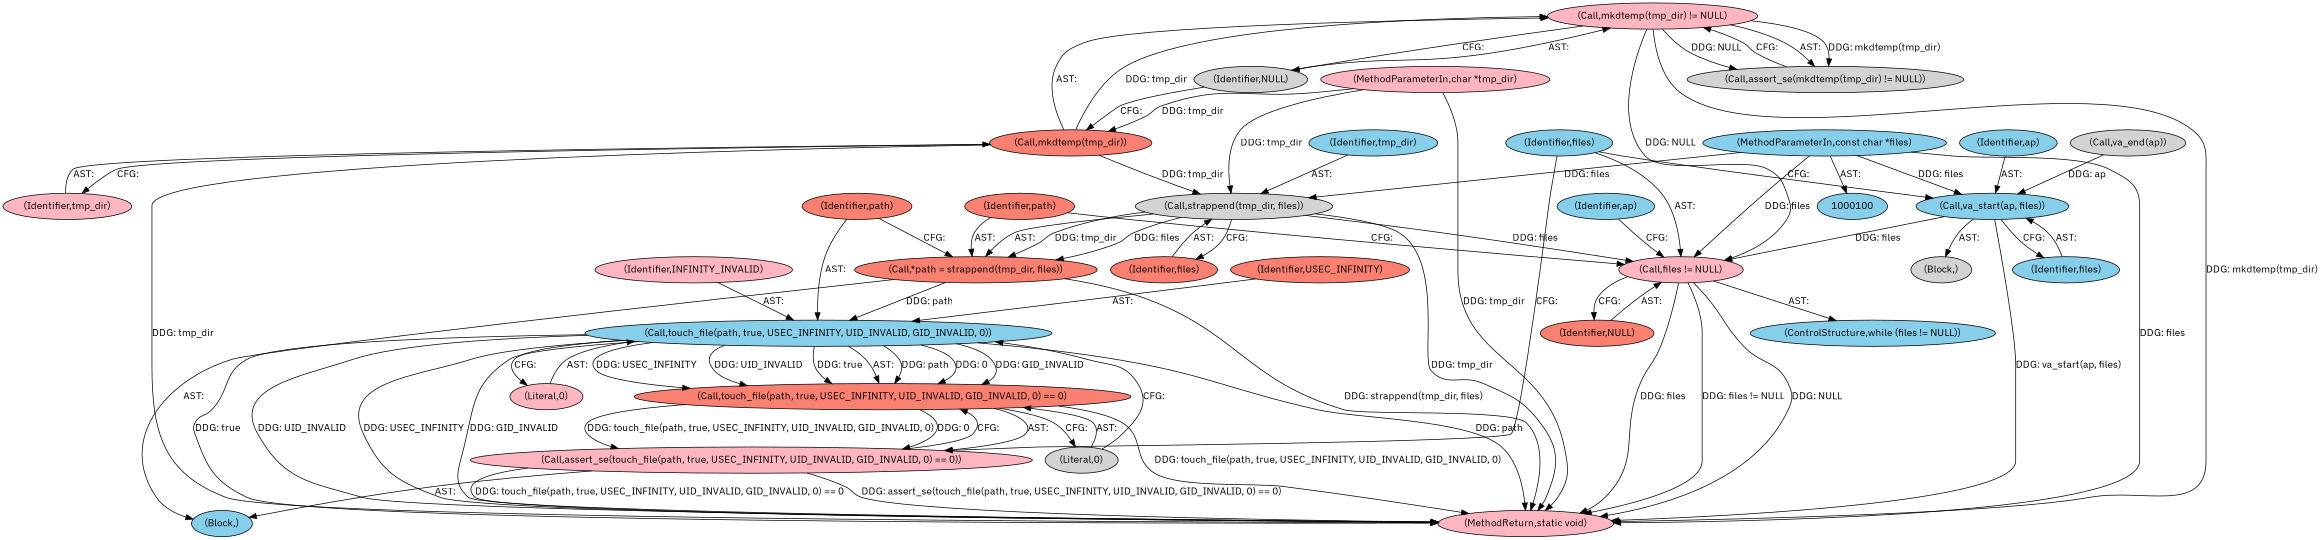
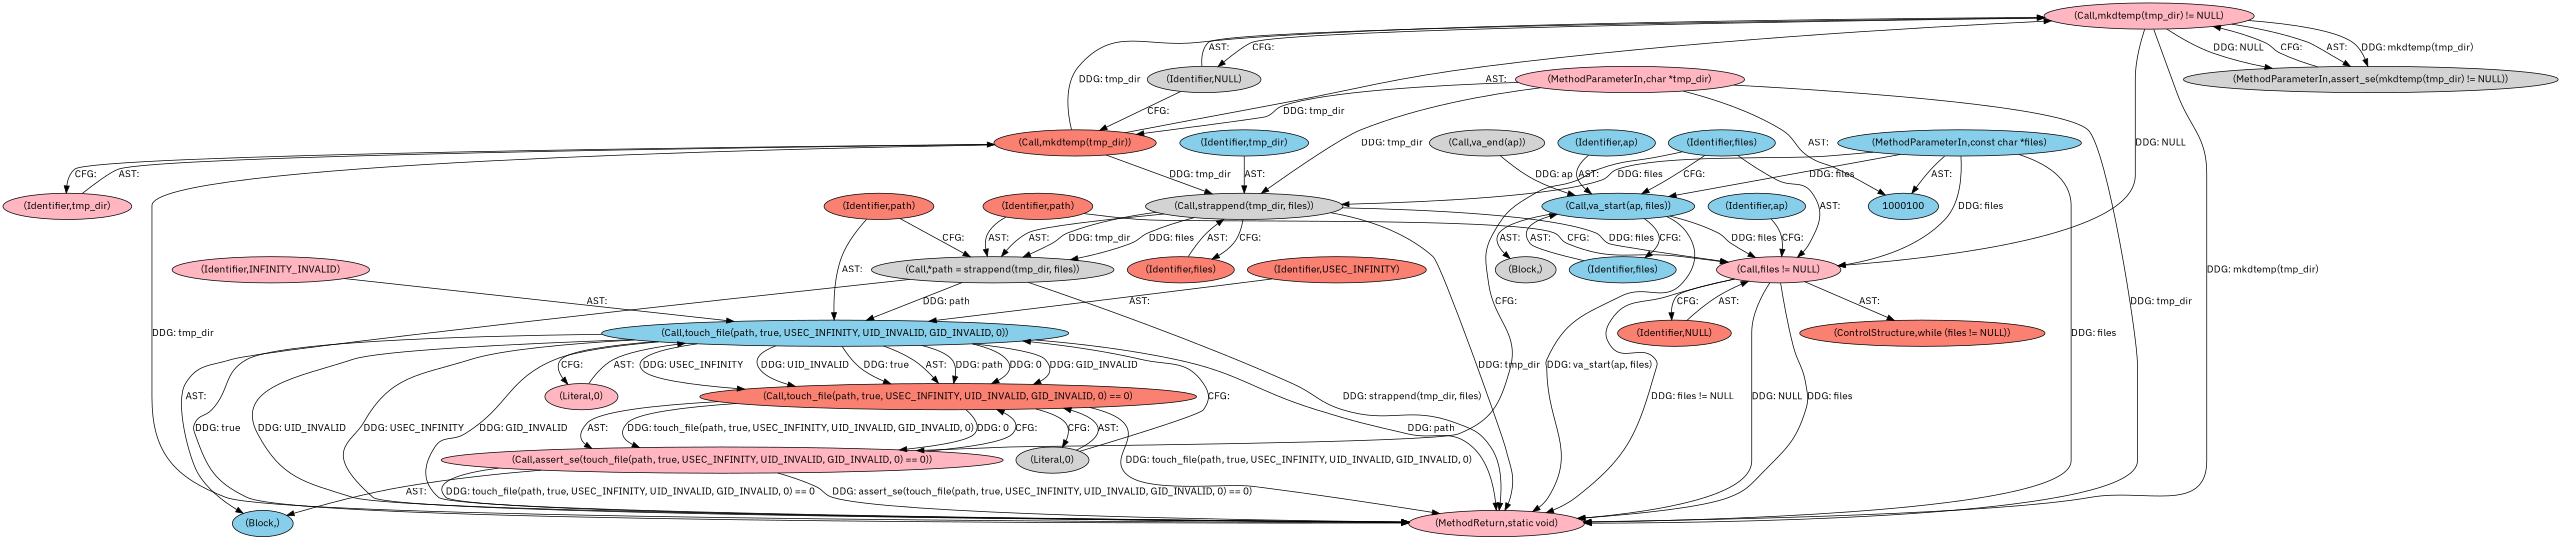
node "(Call,assert_se(mkdtemp(tmp_dir) != NULL))": label "(Call,assert_se(mkdtemp(tmp_dir) != NULL))" -> "(MethodParameterIn,assert_se(mkdtemp(tmp_dir) != NULL))"
edge "(MethodParameterIn,char *tmp_dir)" -> "1000100": added, label "AST:"
node "(Call,*path = strappend(tmp_dir, files))": fillcolor salmon -> lightgrey
node "(ControlStructure,while (files != NULL))": fillcolor skyblue -> salmon
